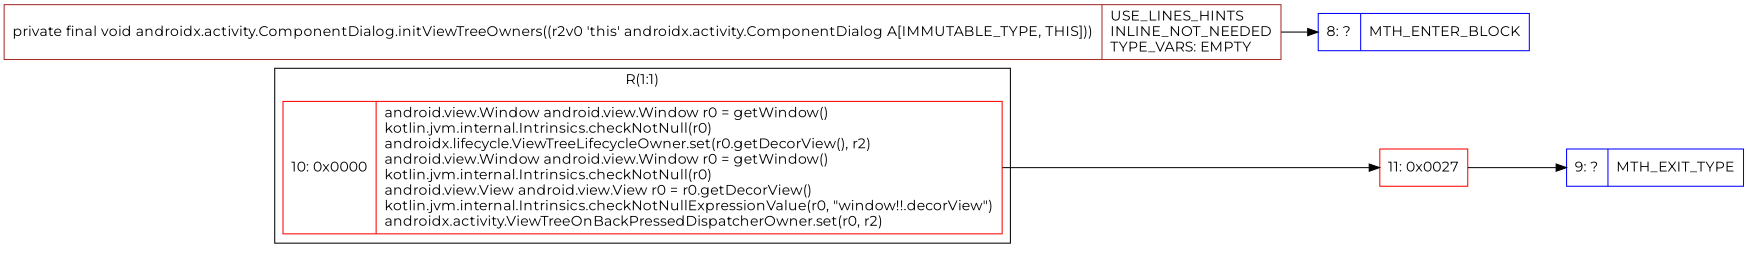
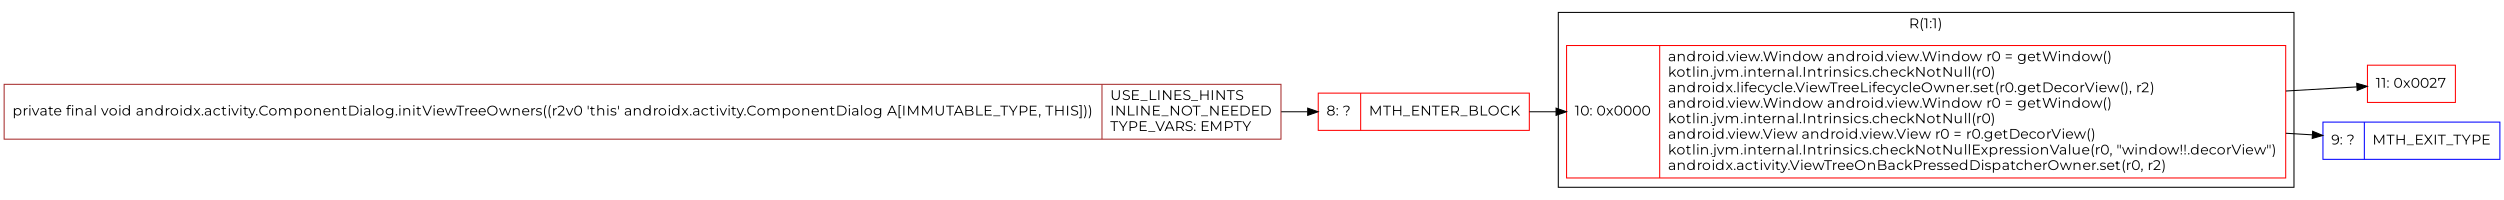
node "8: ?": color blue -> red
edge "8: ?" -> "10: 0x0000": added
edge "11: 0x0027" -> "9: ?": now "10: 0x0000" -> "9: ?"
